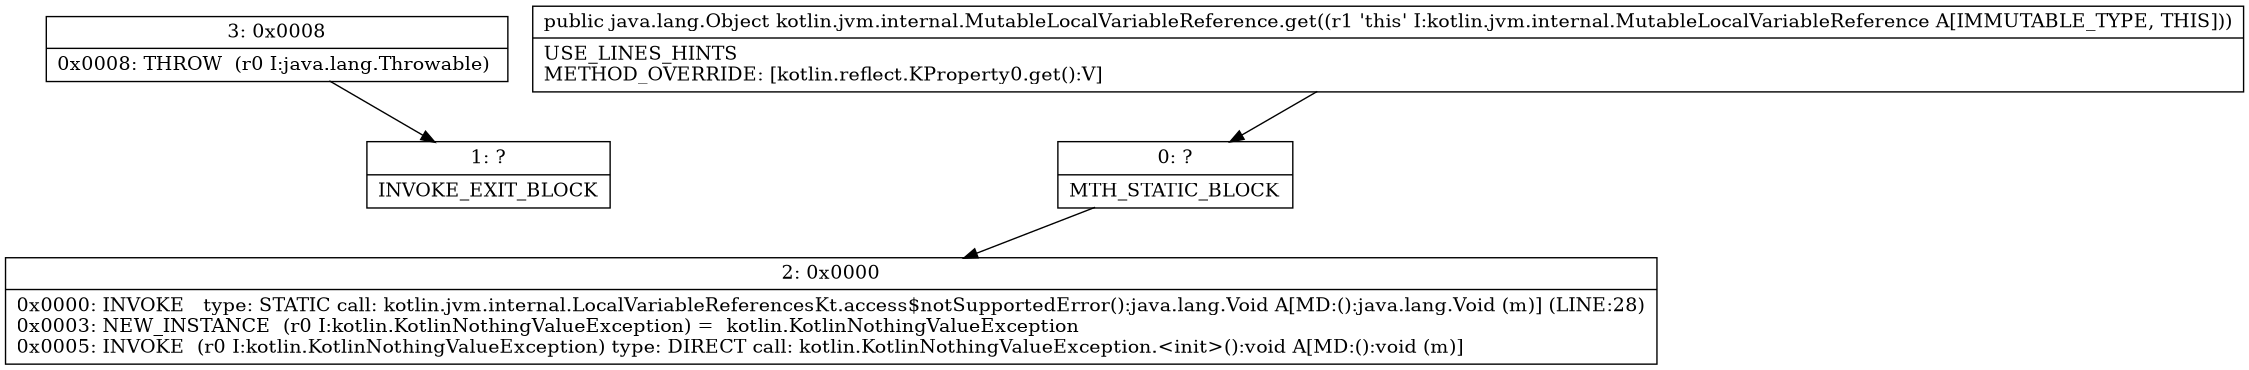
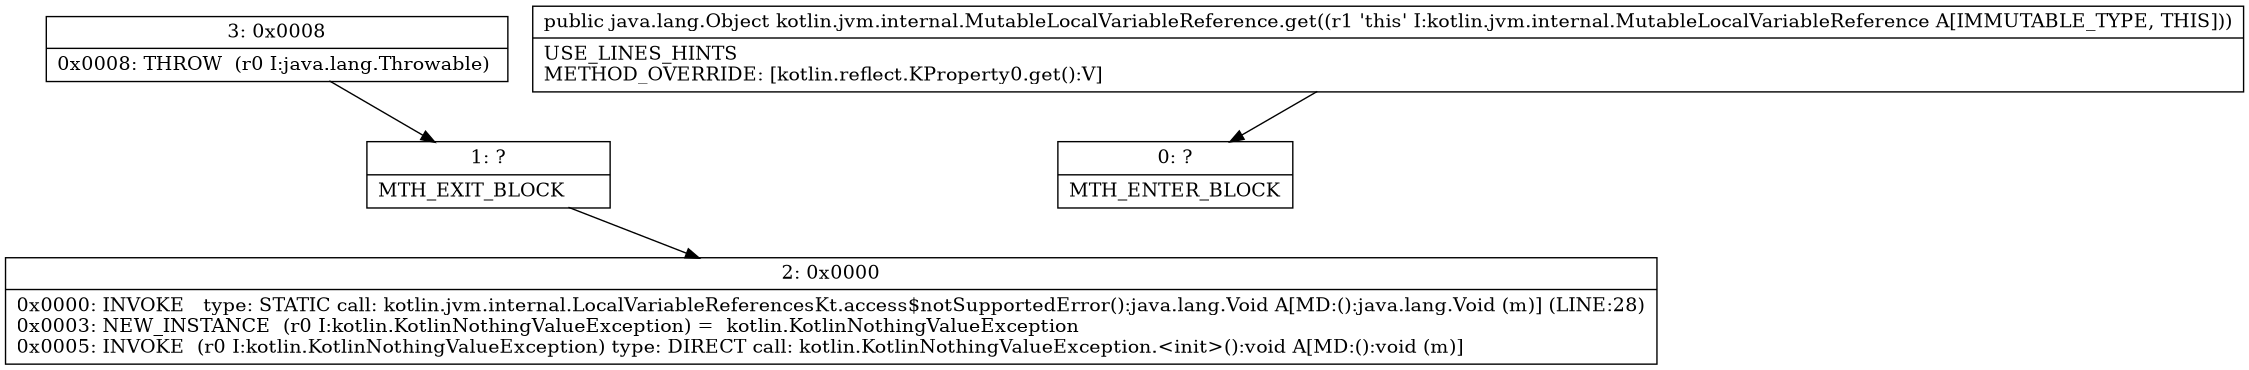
node "1: ?": text "INVOKE_EXIT_BLOCK" -> "MTH_EXIT_BLOCK"
node "0: ?": text "MTH_STATIC_BLOCK" -> "MTH_ENTER_BLOCK"
edge "0: ?" -> "2: 0x0000": now "1: ?" -> "2: 0x0000"
